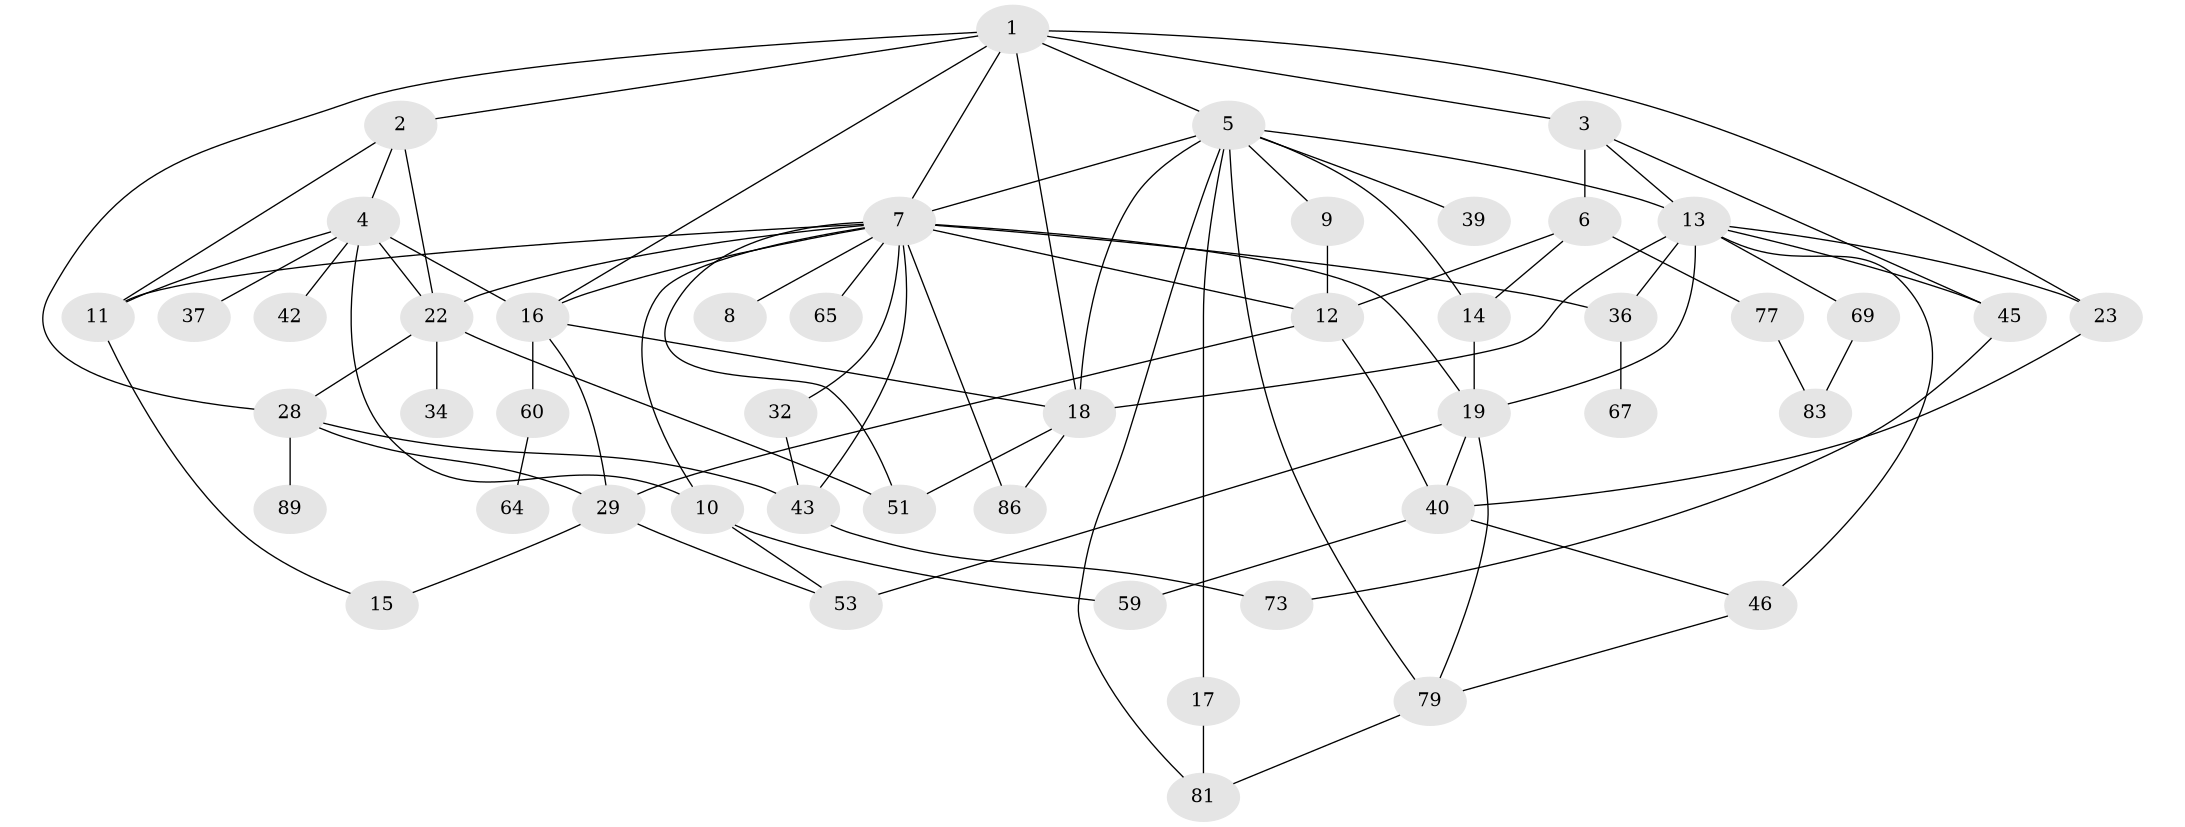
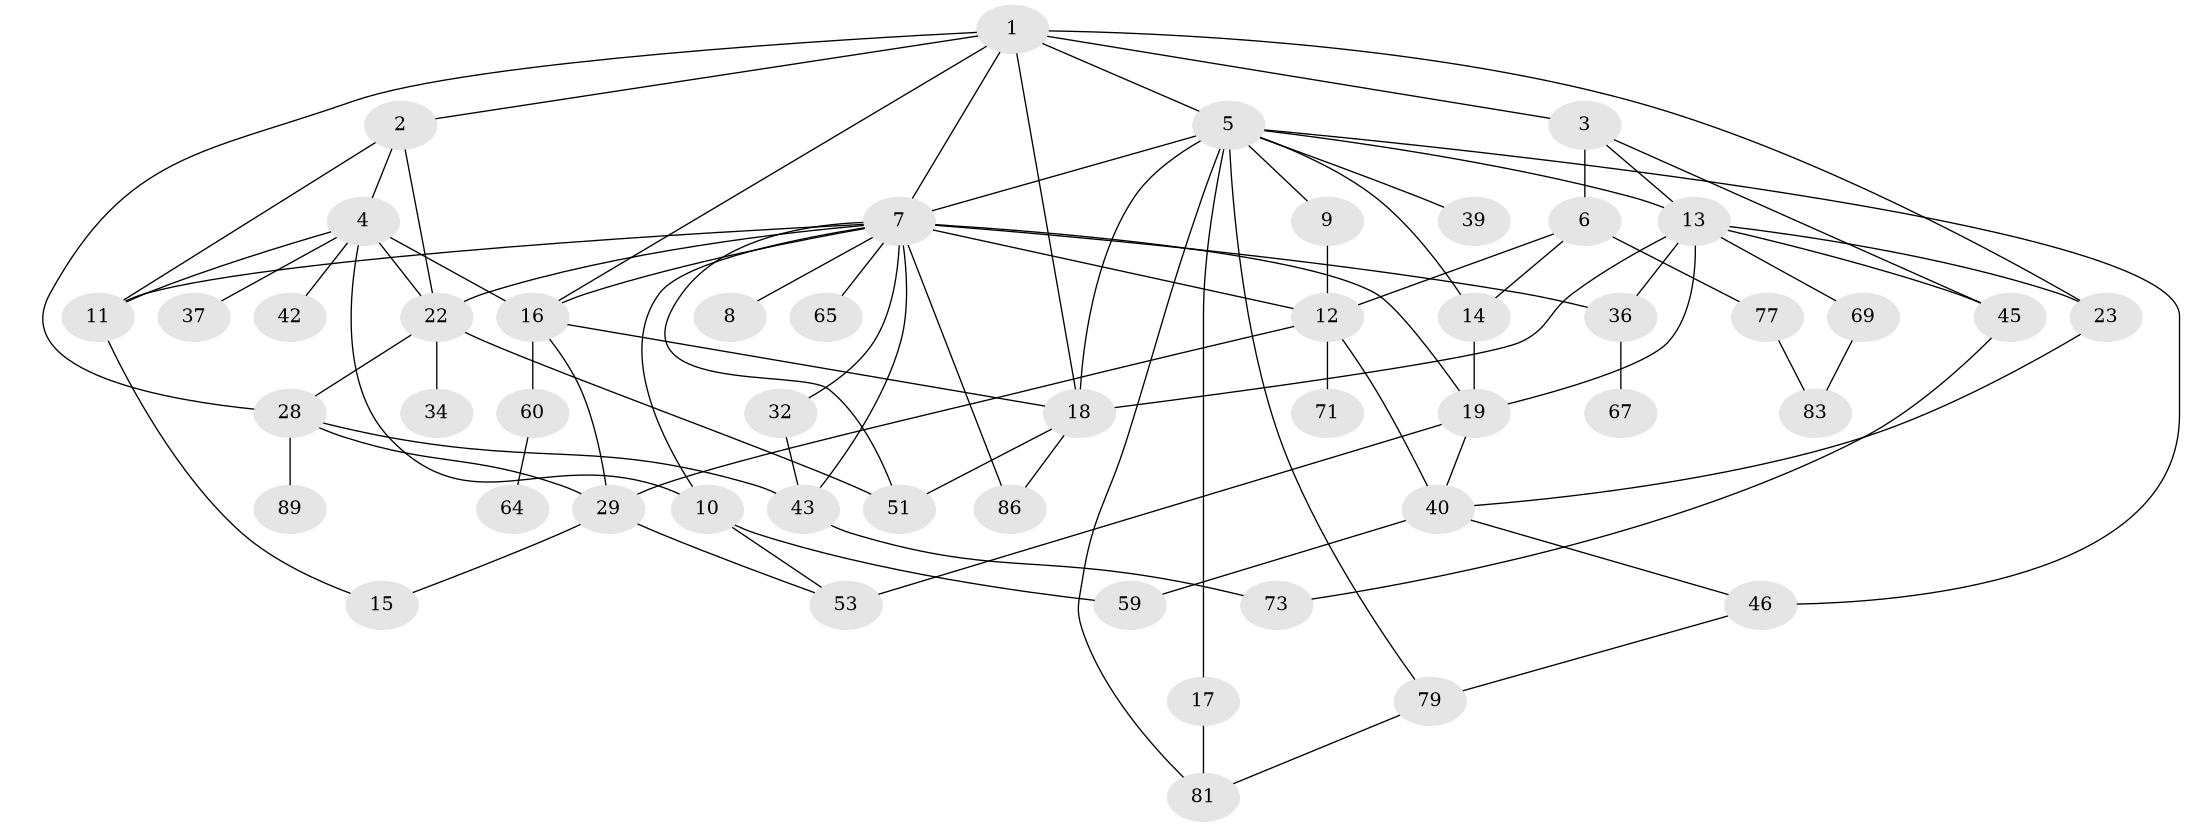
edge "13" -- "46": now "5" -- "46"
node "71": added
edge "19" -- "79": removed
